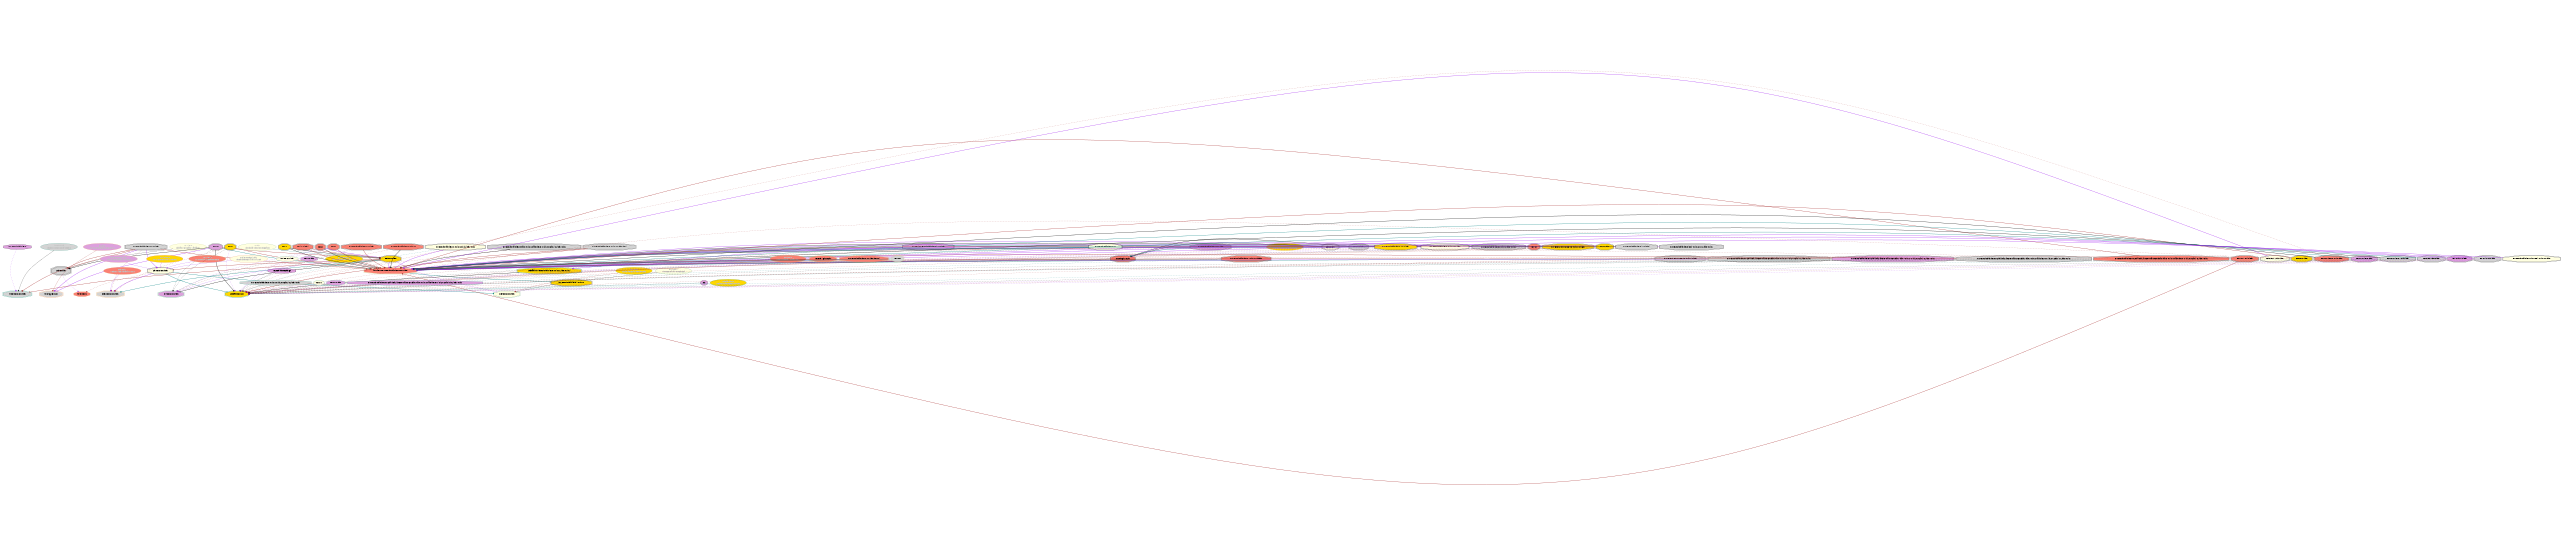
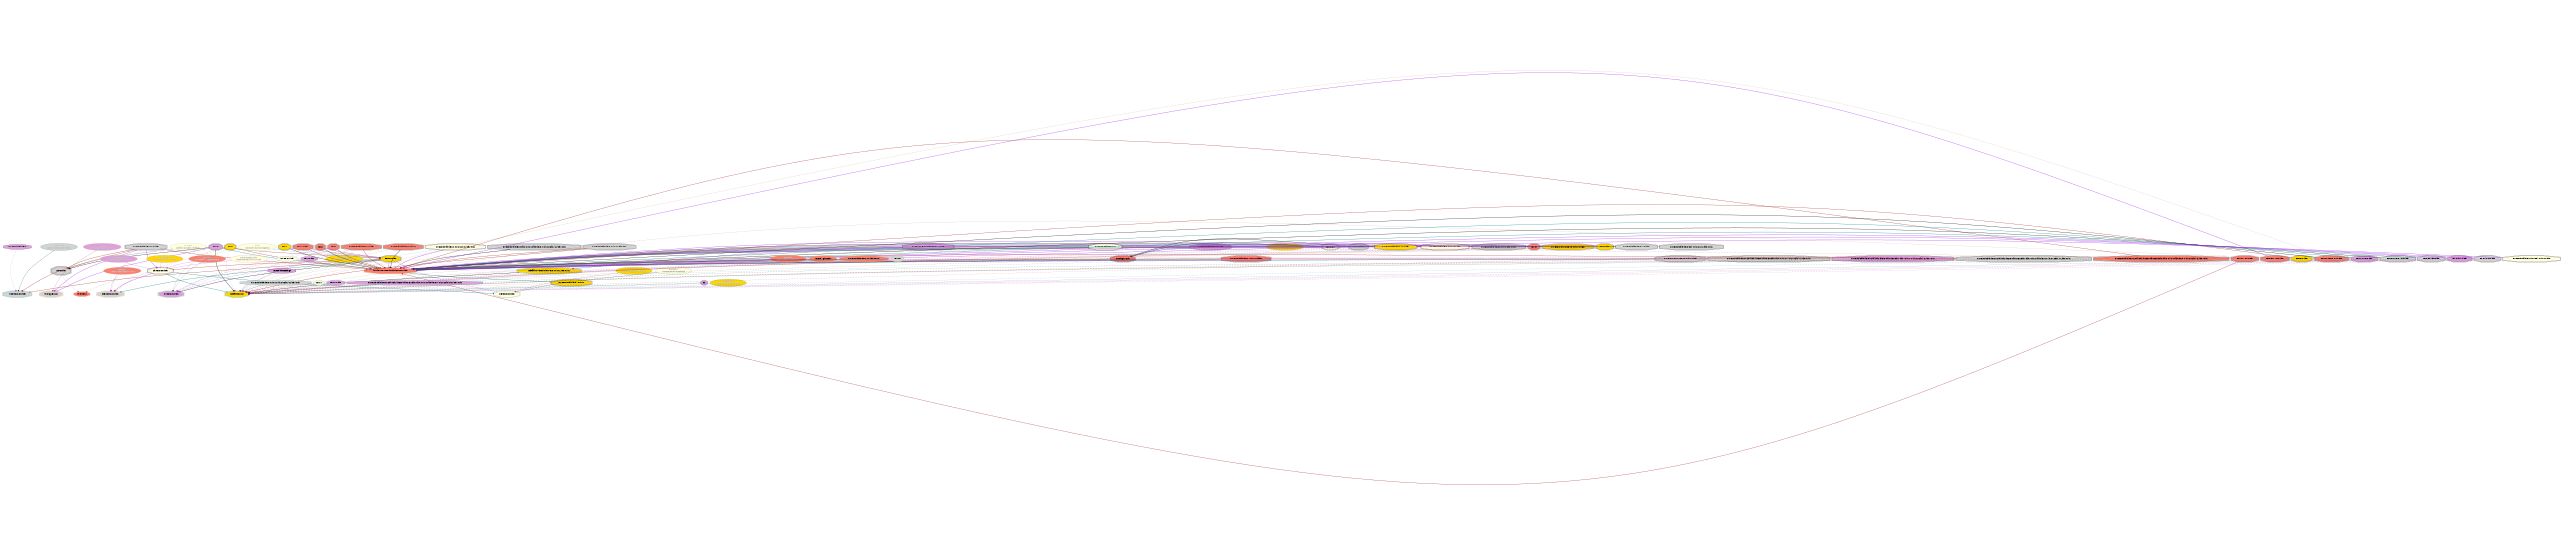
edge "GPL3.7+" -> "GPL-3.0-or-later": style bold -> dashed
node "GPL-3.0-or, Version later": fillcolor lightyellow -> salmon
